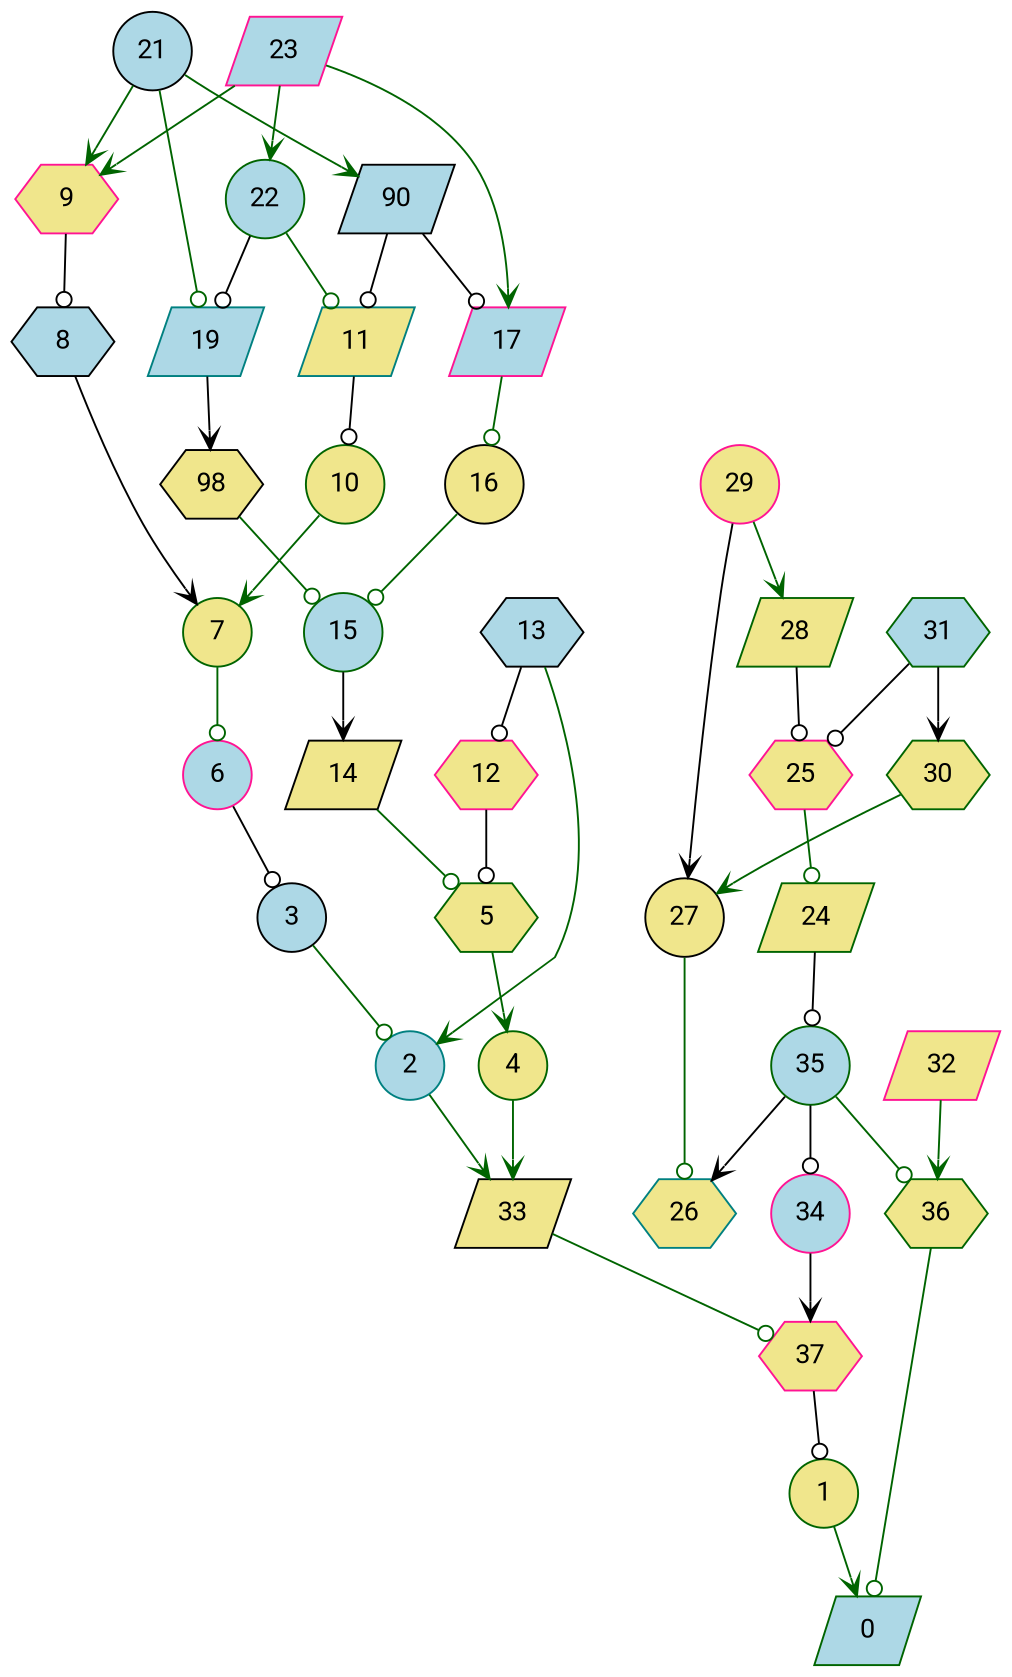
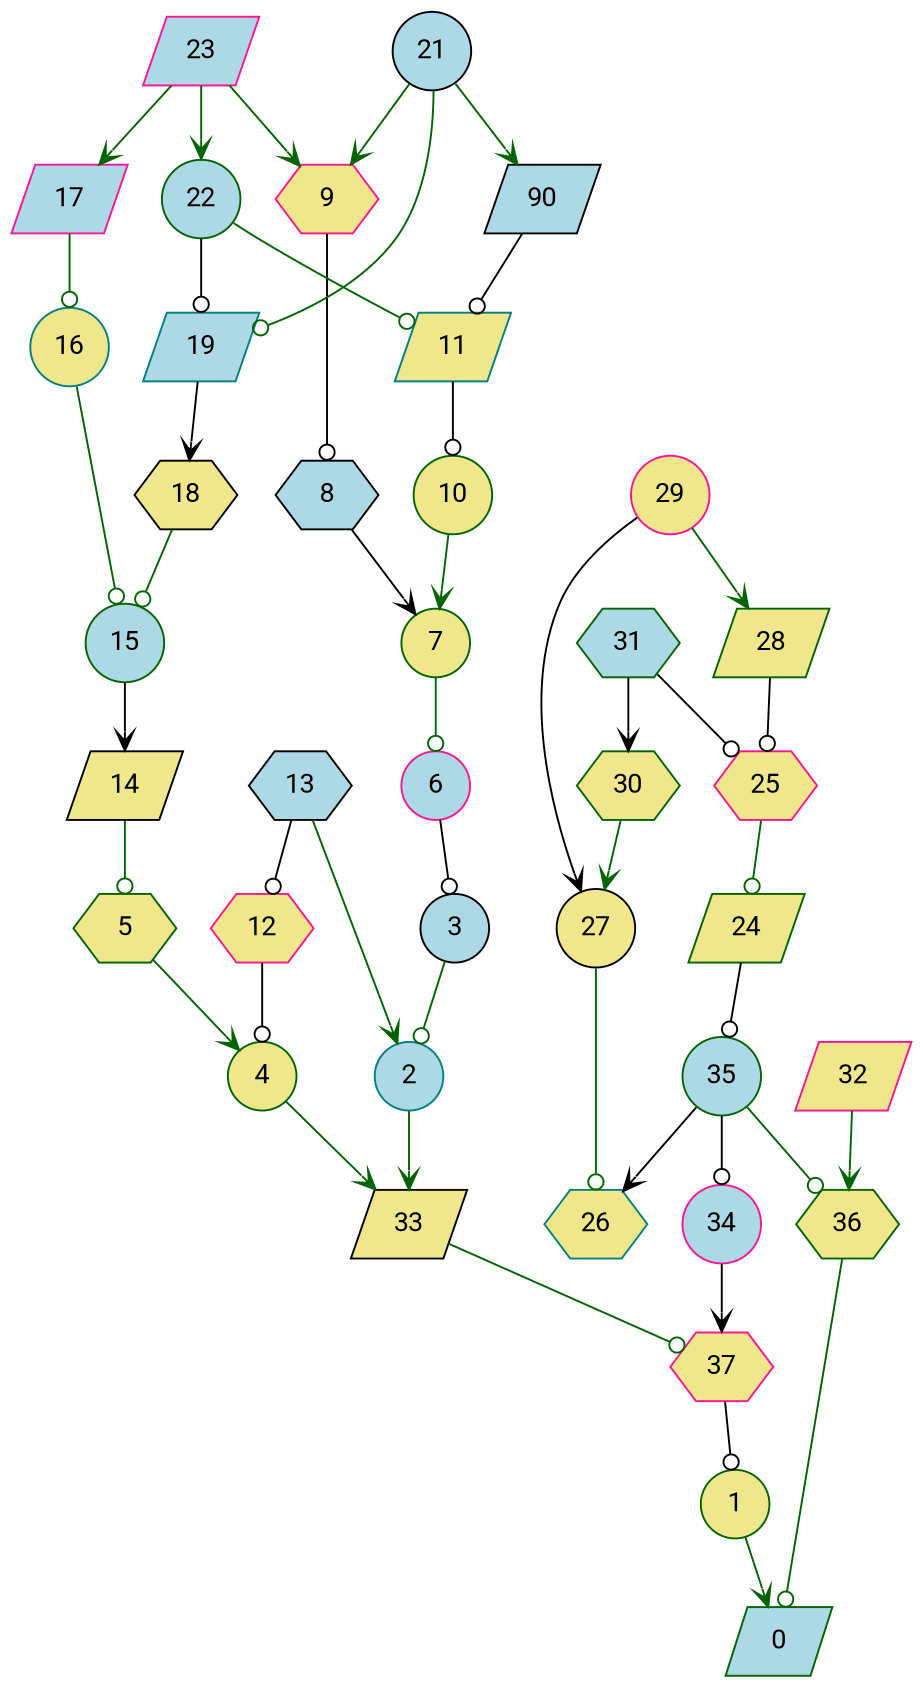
edge "90" -> "17": removed
node "98": label "98" -> "18"
node "16": color black -> teal
edge "12" -> "5": now "12" -> "4"
